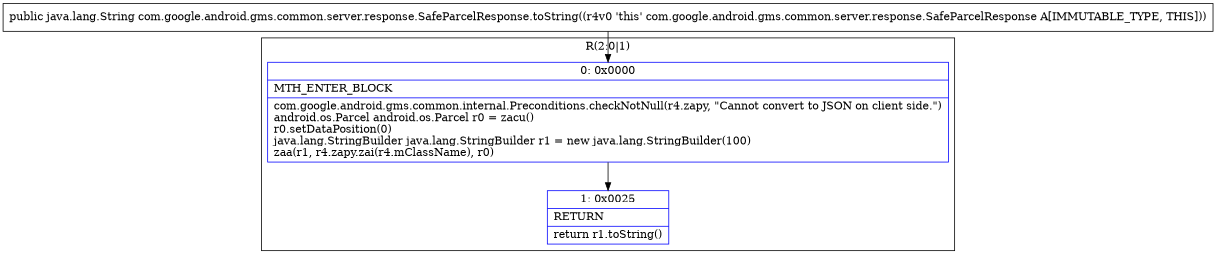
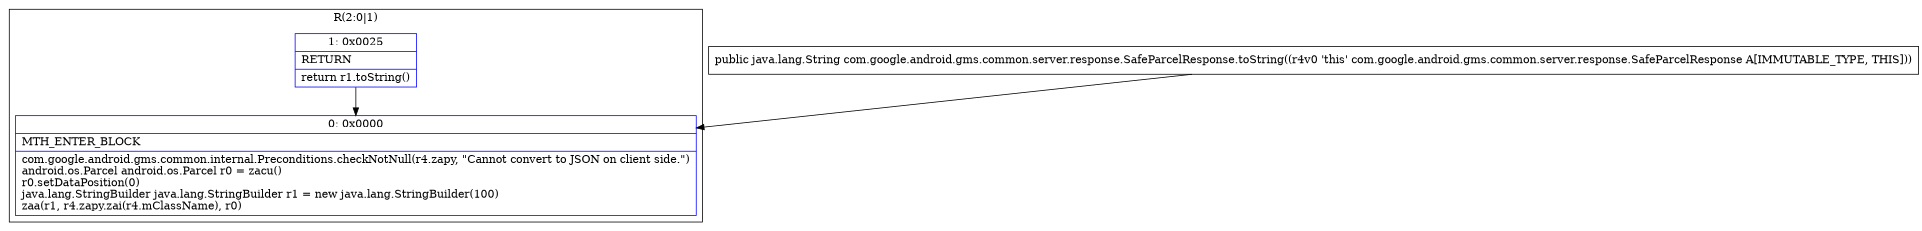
edge "0: 0x0000" -> "1: 0x0025": reversed
